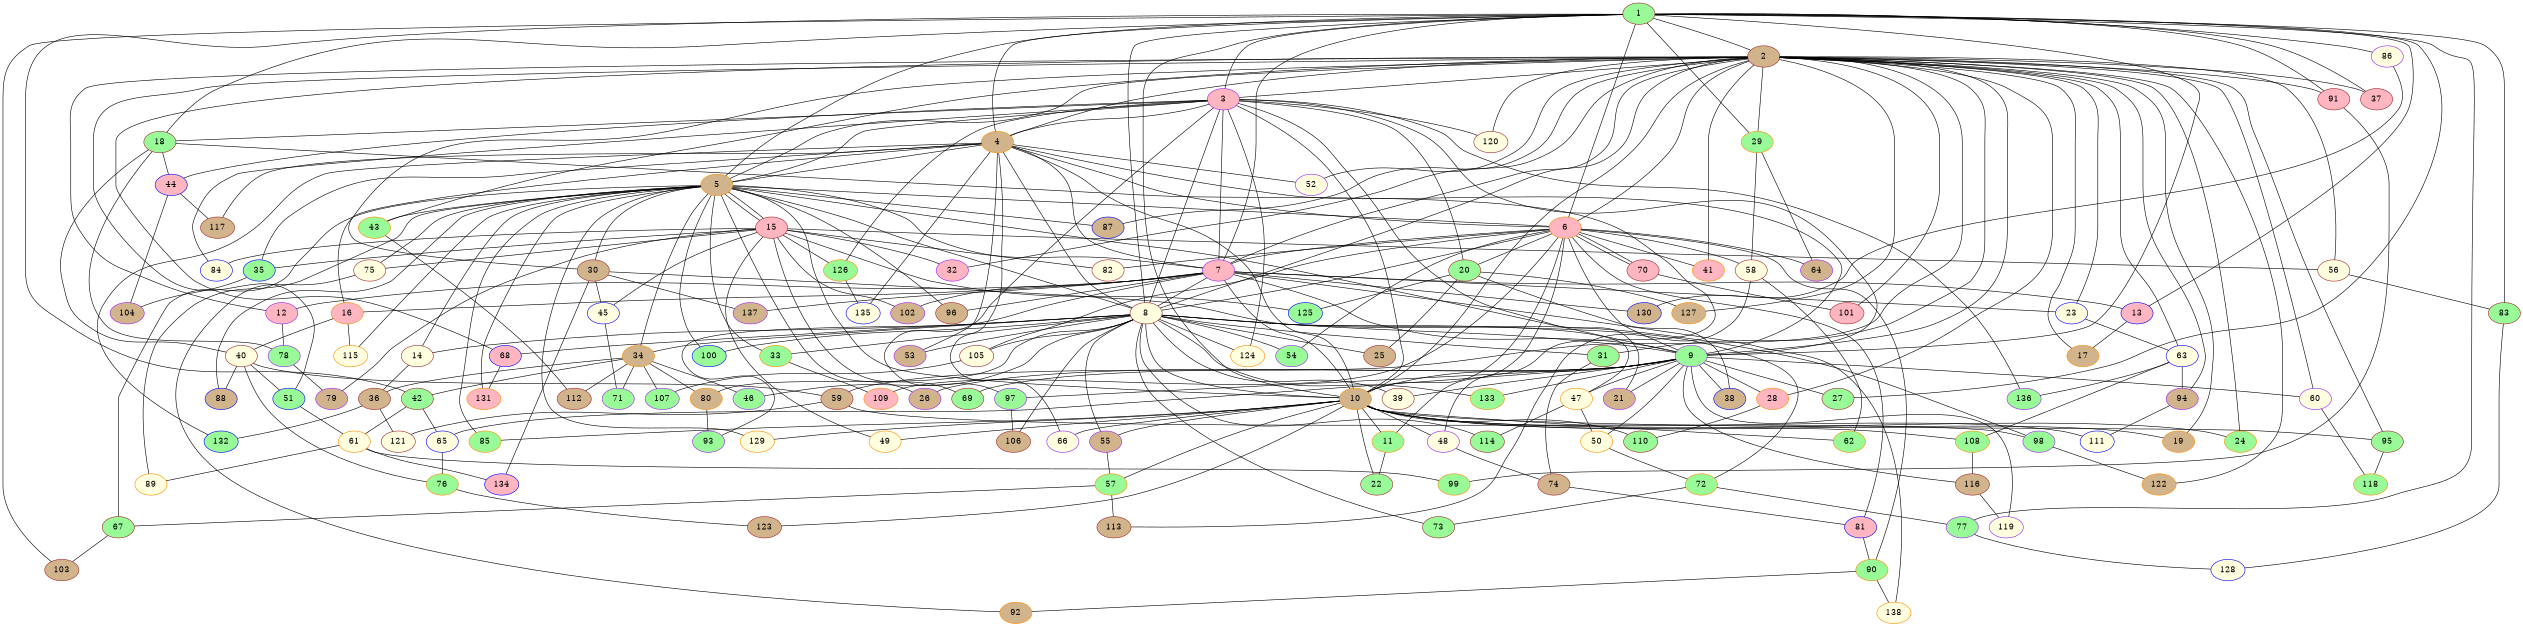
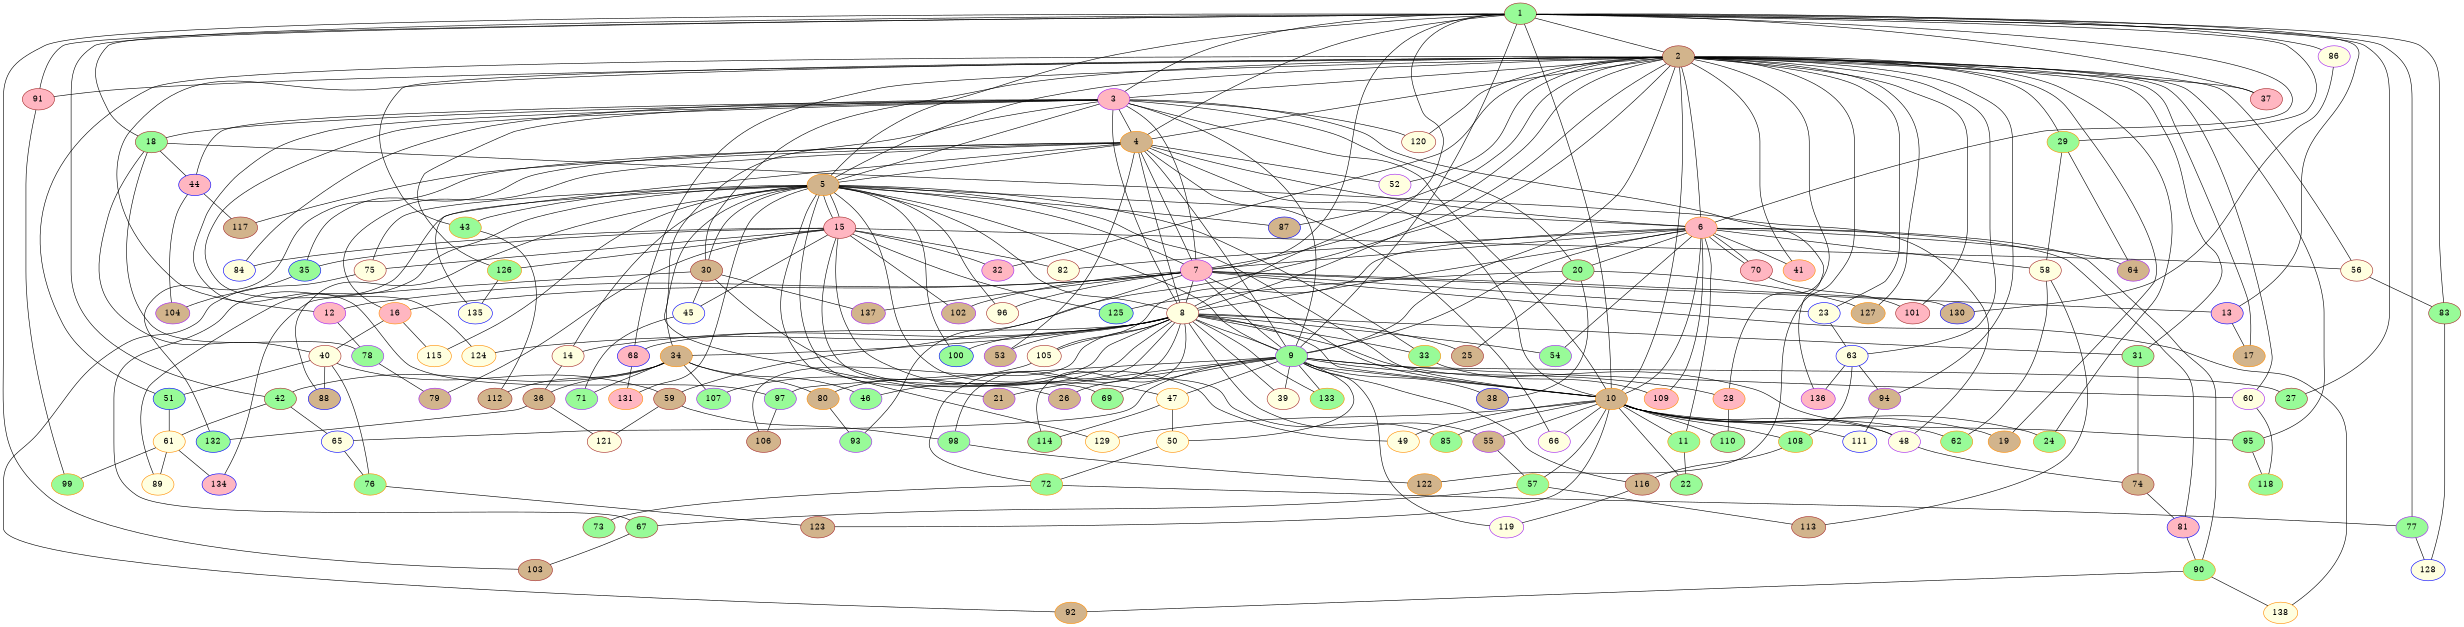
node "96": fillcolor tan -> lightyellow
node "136": fillcolor palegreen -> lightpink
edge "8" -- "73": now "8" -- "48"
